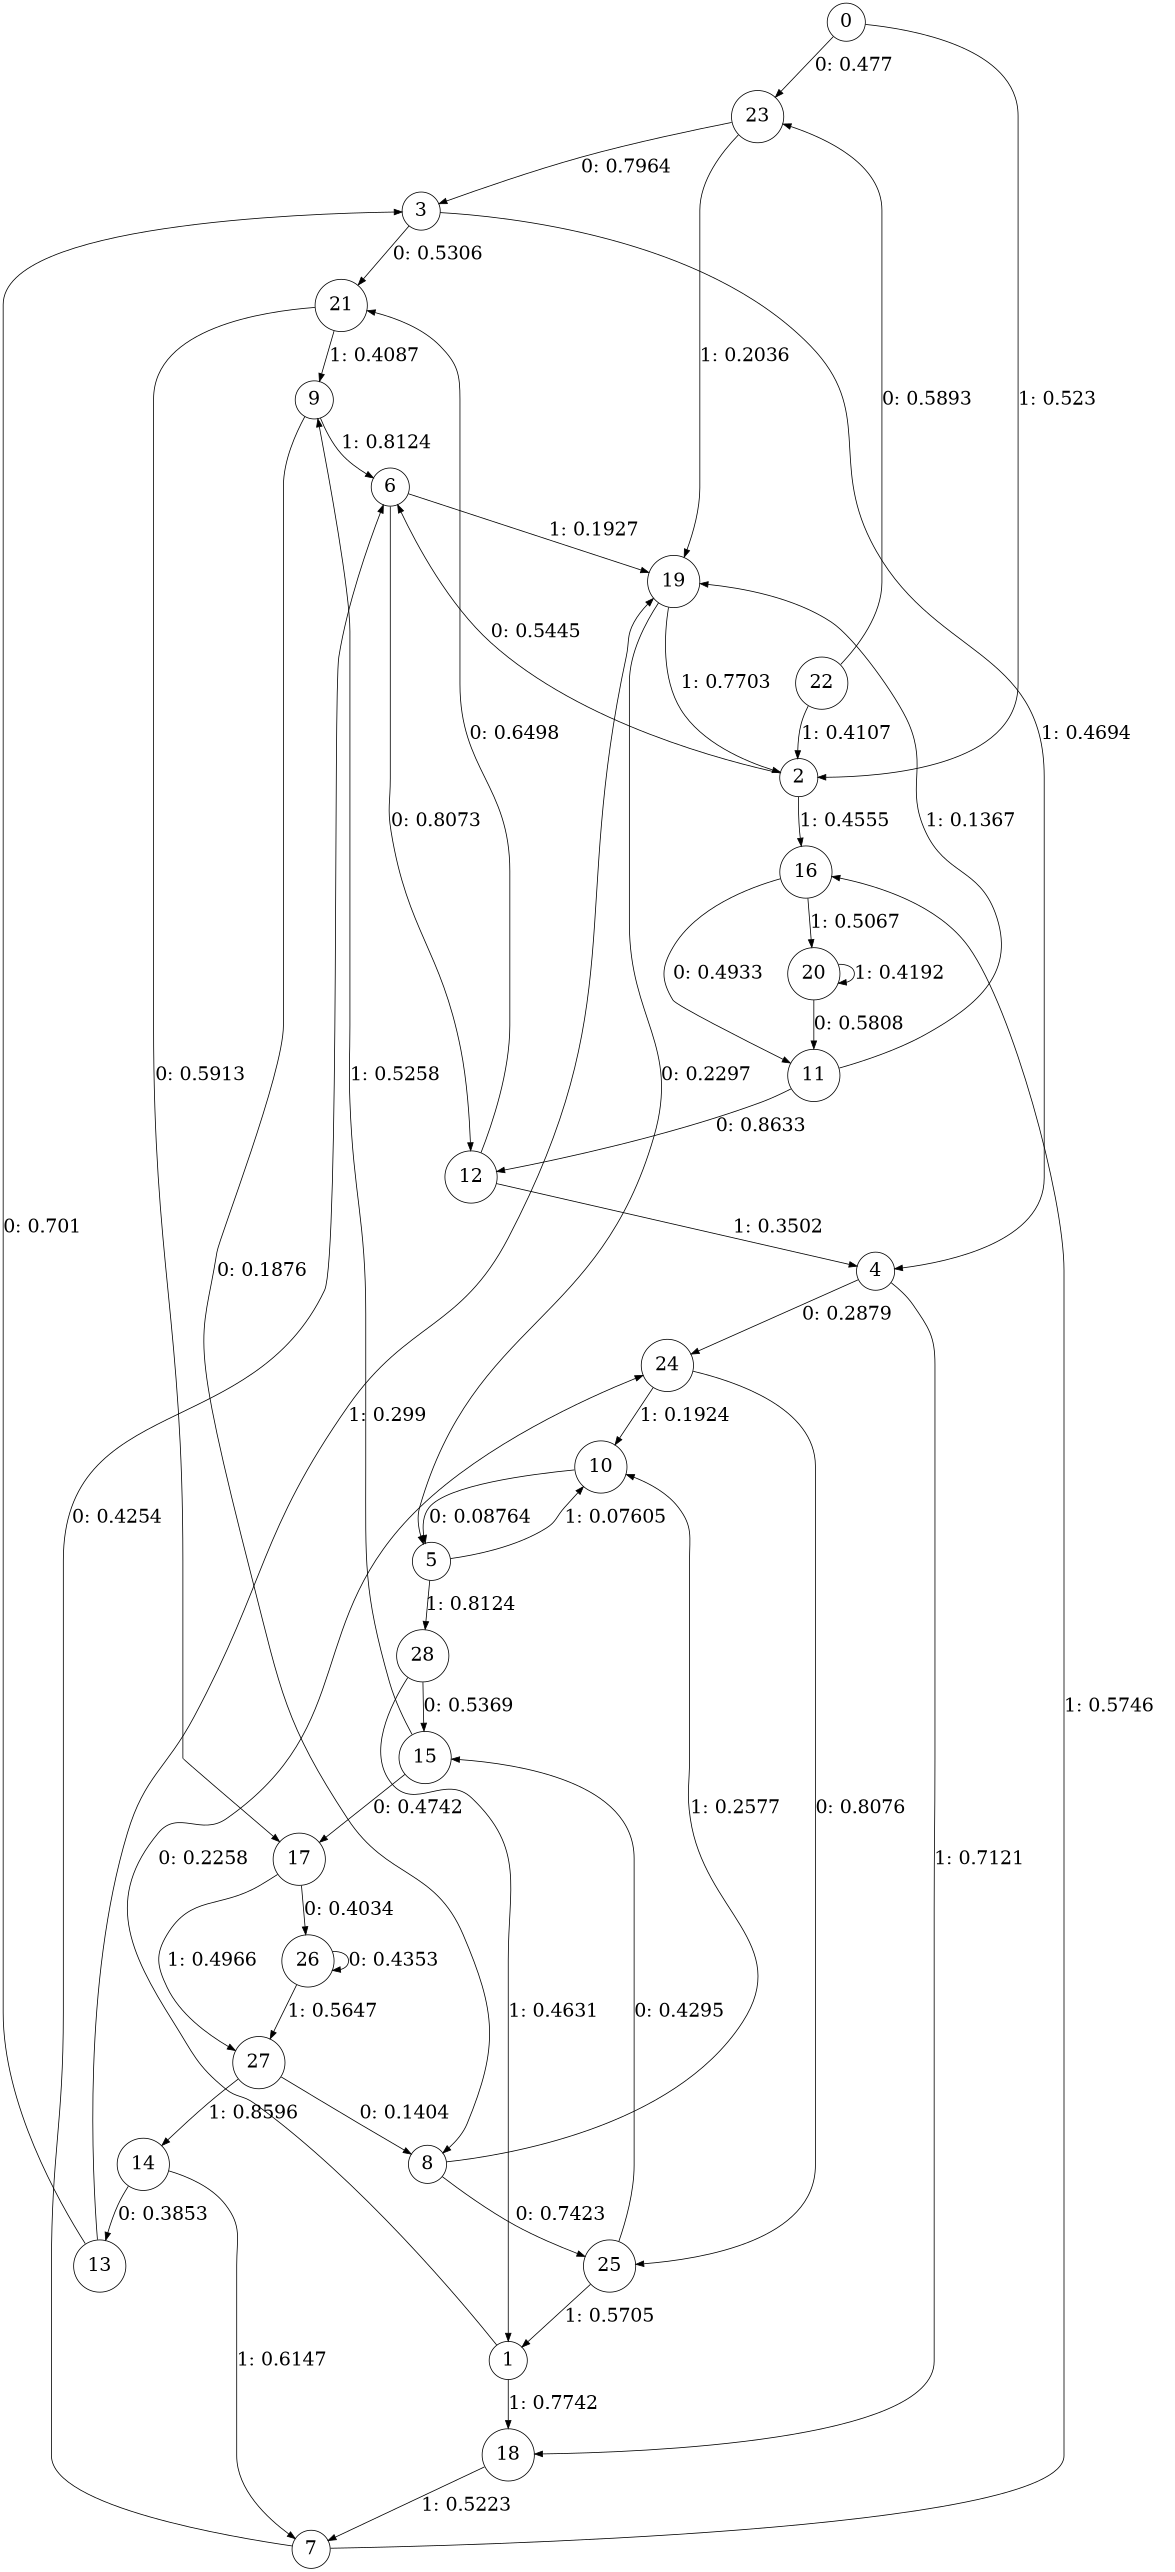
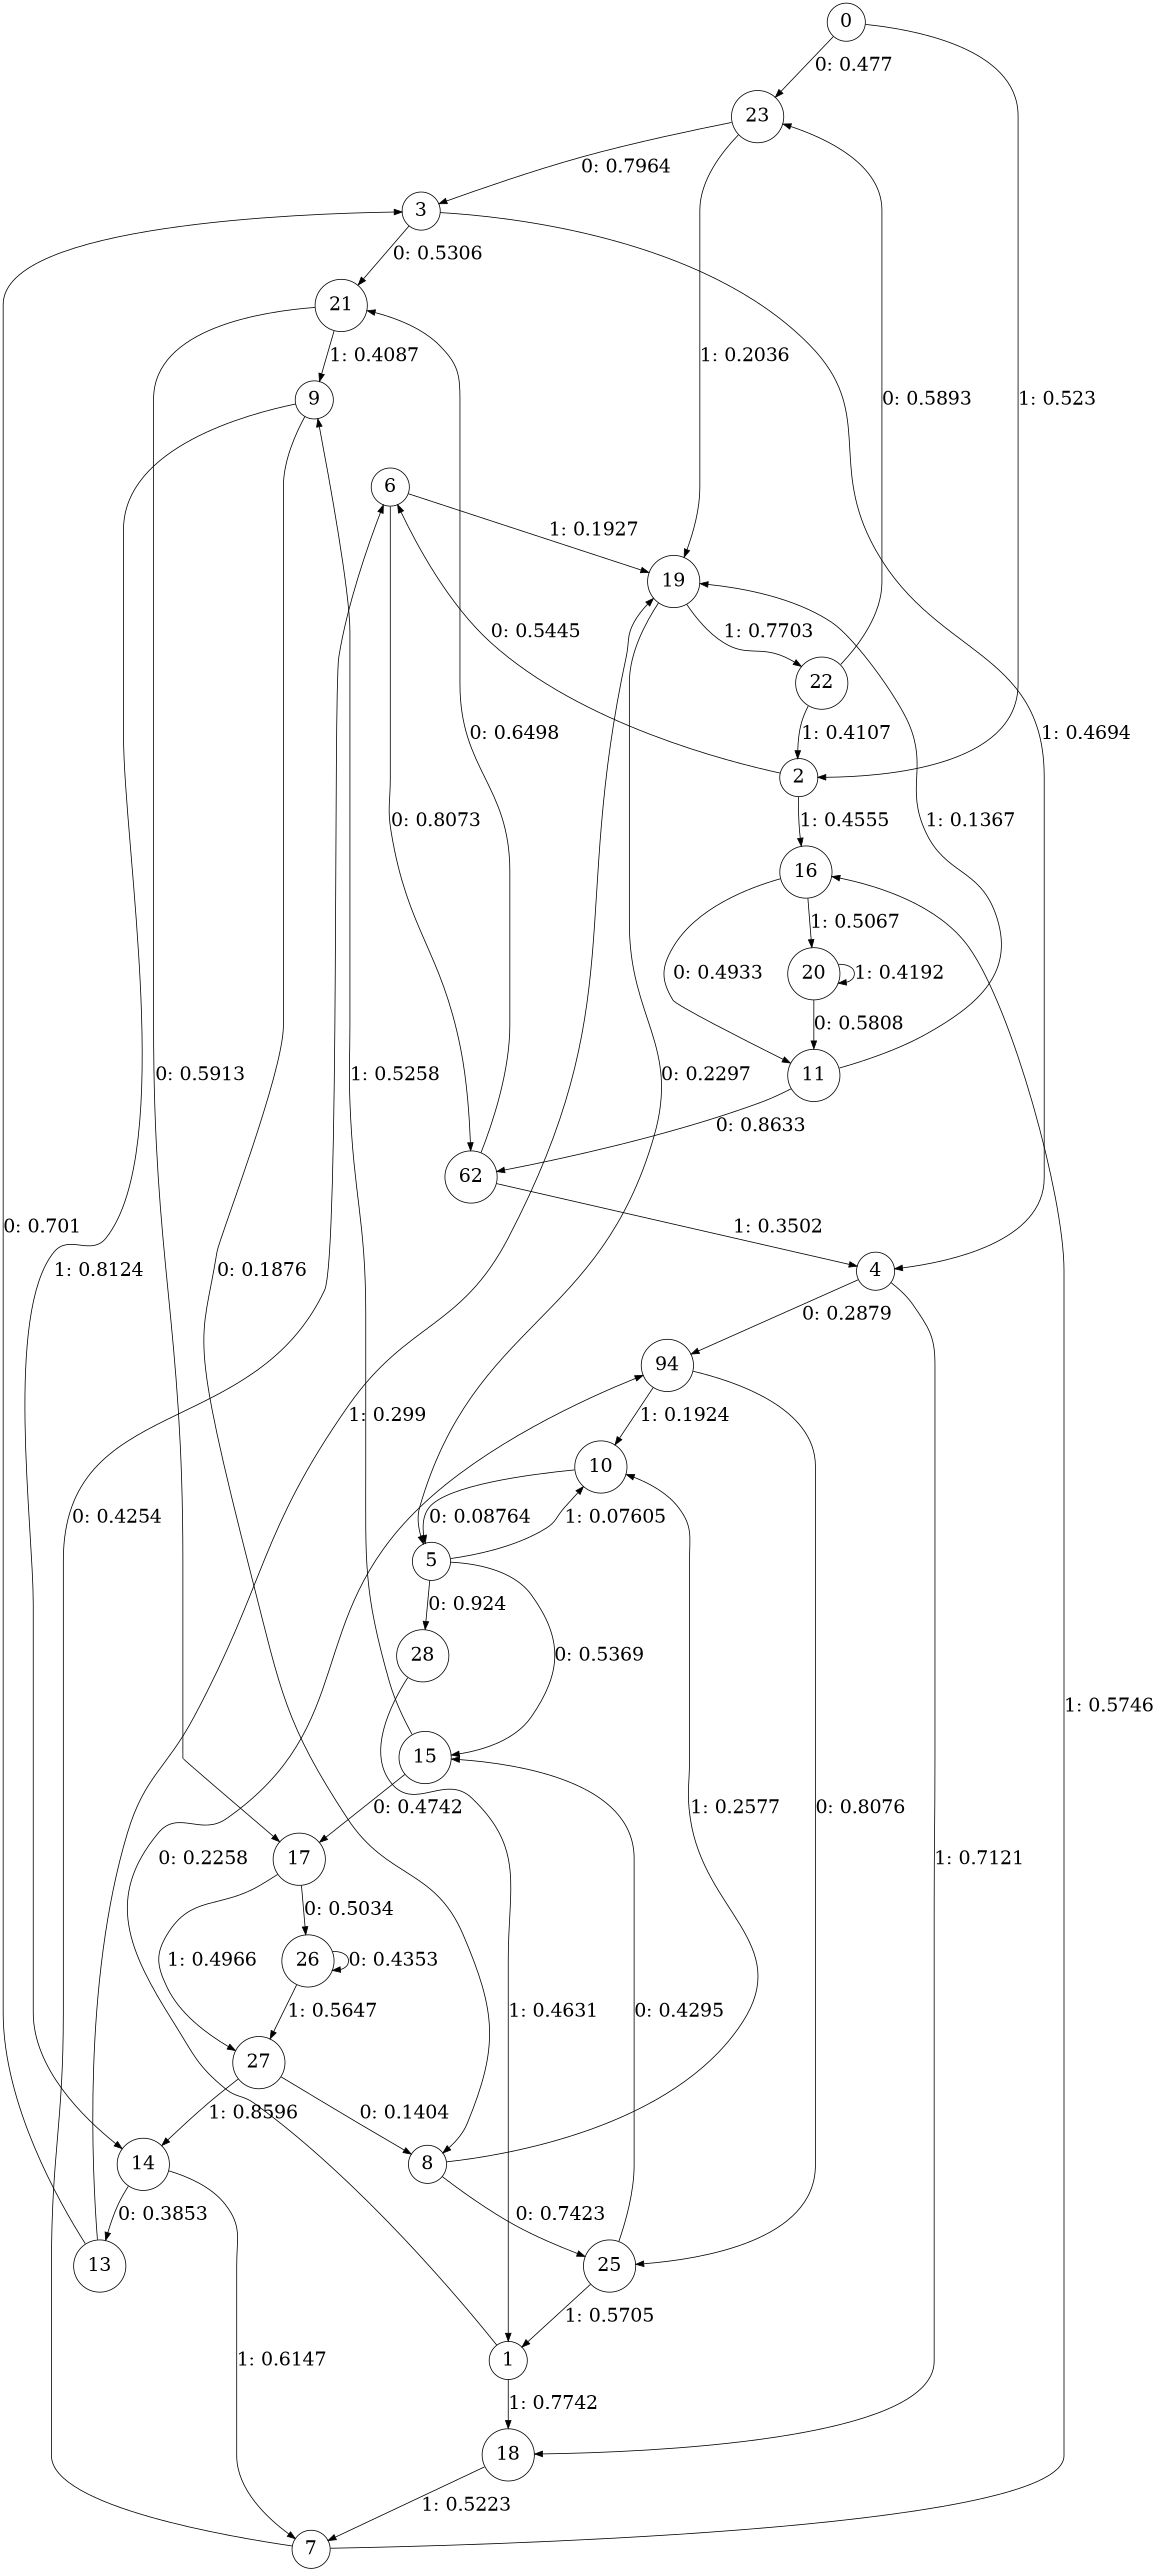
edge "9" -> "6": now "9" -> "14"
edge "19" -> "2": now "19" -> "22"
node "12": label "12" -> "62"
node "24": label "24" -> "94"
edge "5" -> "28": label "1: 0.8124   " -> "0: 0.924    "
edge "28" -> "15": now "5" -> "15"
edge "17" -> "26": label "0: 0.4034   " -> "0: 0.5034   "
